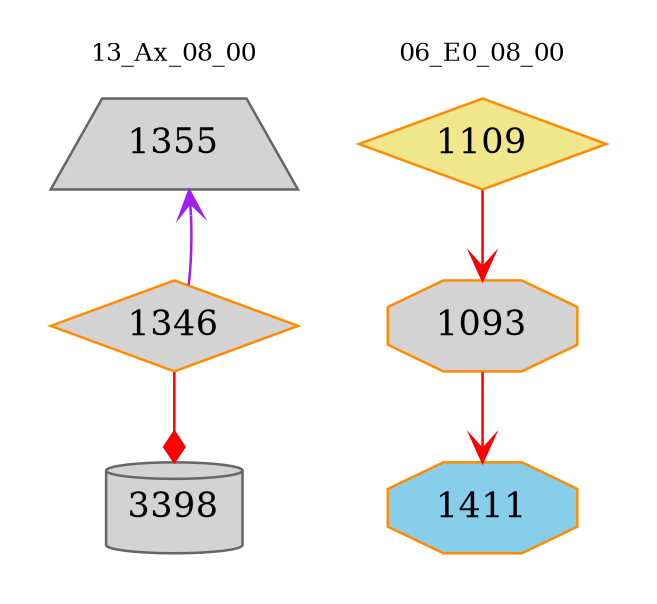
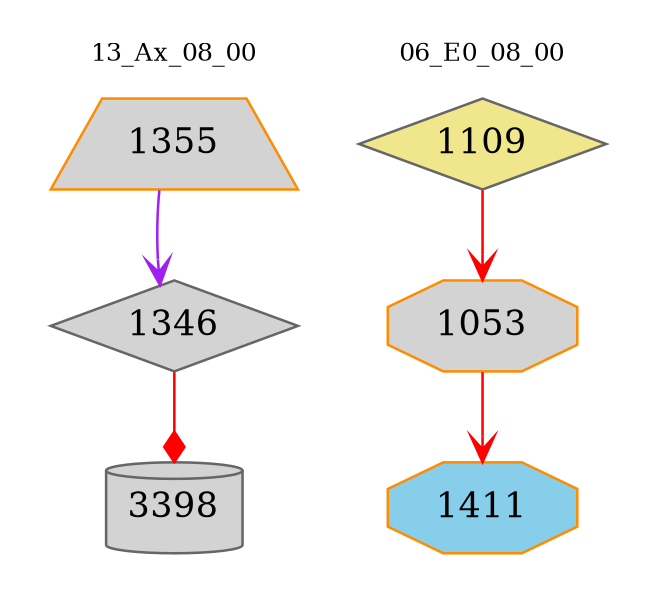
node "1355": color gray40 -> darkorange
node "1109": color darkorange -> gray40
edge "1346" -> "1355": reversed
node "1346": color darkorange -> gray40
node "1093": label "1093" -> "1053"
